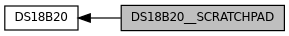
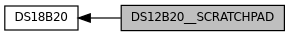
node "DS18B20__SCRATCHPAD": label "DS18B20__SCRATCHPAD" -> "DS12B20__SCRATCHPAD"
